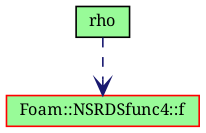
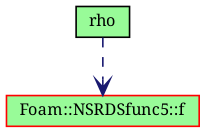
node "Foam::NSRDSfunc4::f": label "Foam::NSRDSfunc4::f" -> "Foam::NSRDSfunc5::f"
